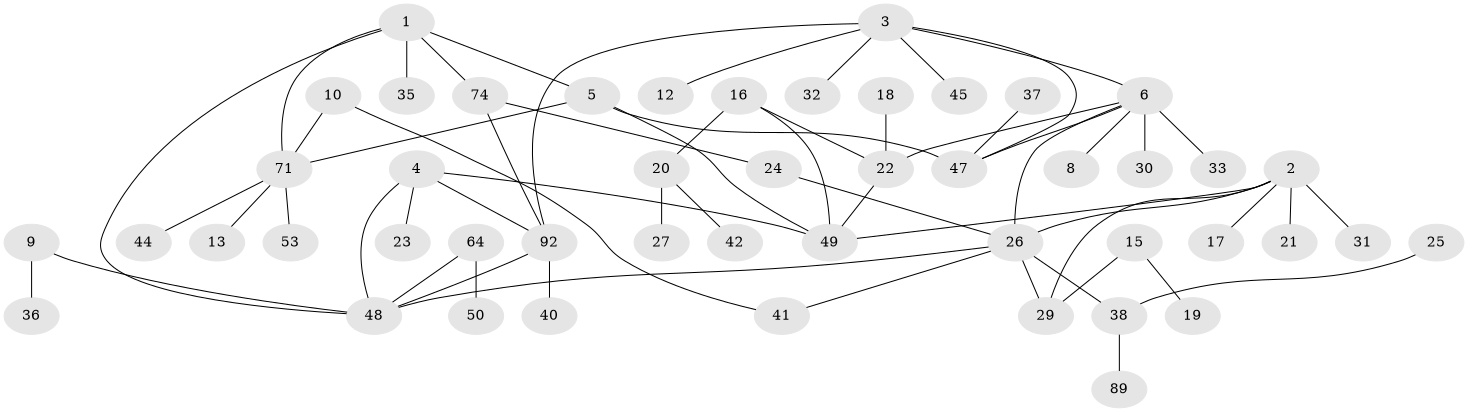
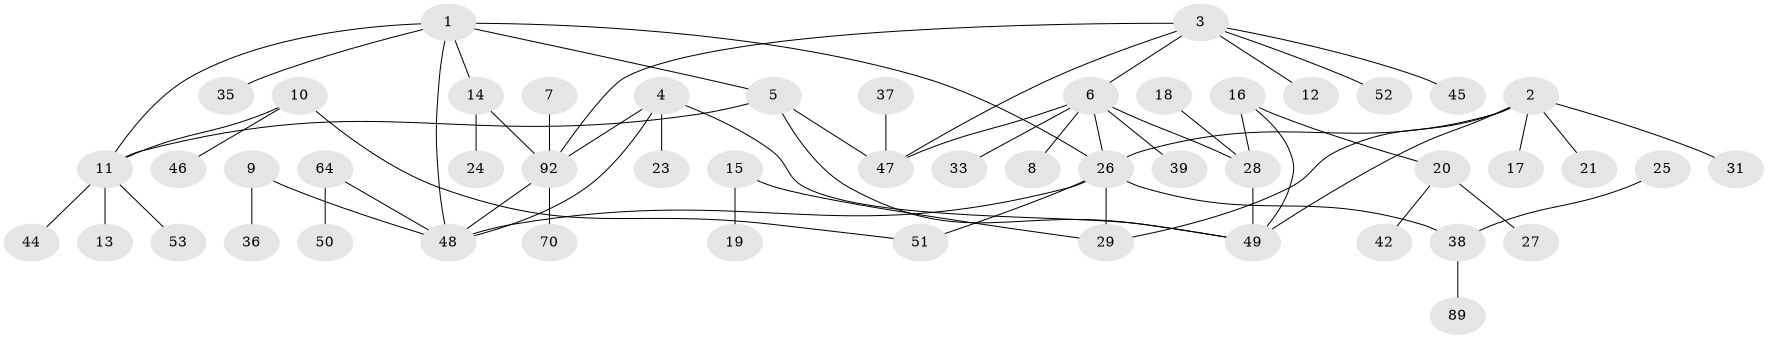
node "74": label "74" -> "14"
node "7": added
node "32": label "32" -> "52"
node "46": added
node "71": label "71" -> "11"
node "22": label "22" -> "28"
node "30": label "30" -> "39"
edge "24" -- "26": now "1" -- "26"
node "40": label "40" -> "70"
node "41": label "41" -> "51"
